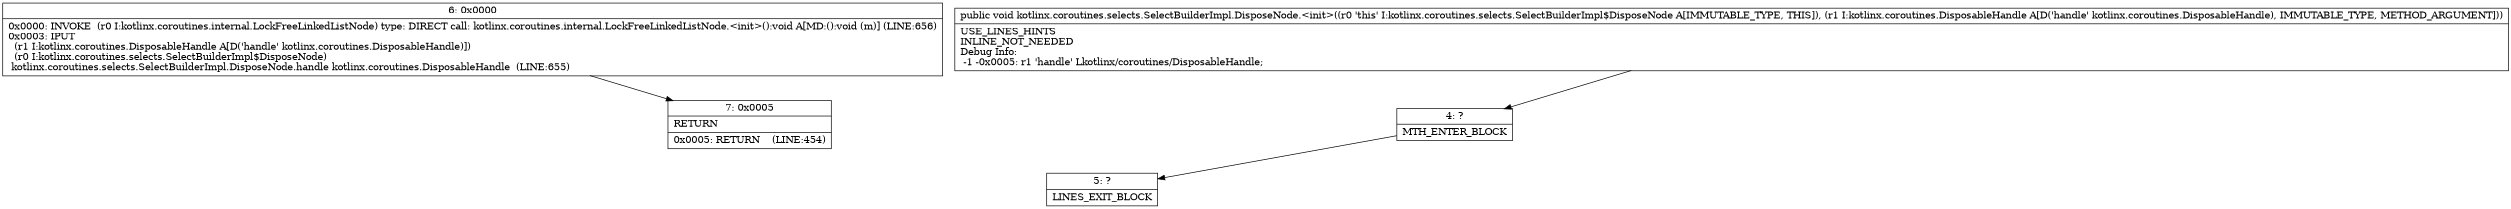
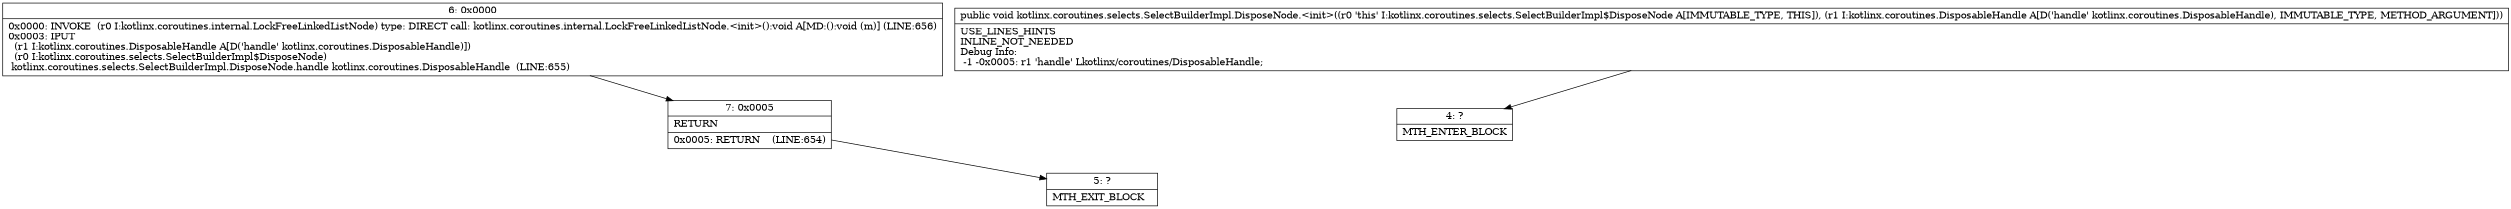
node "7: 0x0005": text "0x0005: RETURN    (LINE:454)" -> "0x0005: RETURN    (LINE:654)"
edge "4: ?" -> "5: ?": now "7: 0x0005" -> "5: ?"
node "5: ?": text "LINES_EXIT_BLOCK" -> "MTH_EXIT_BLOCK"
